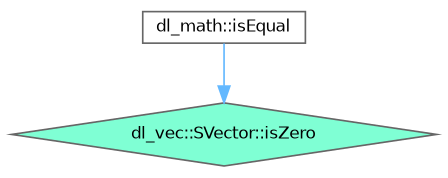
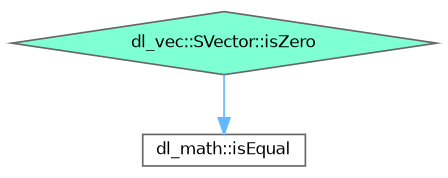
edge "dl_math::isEqual" -> "dl_vec::SVector::isZero": reversed
